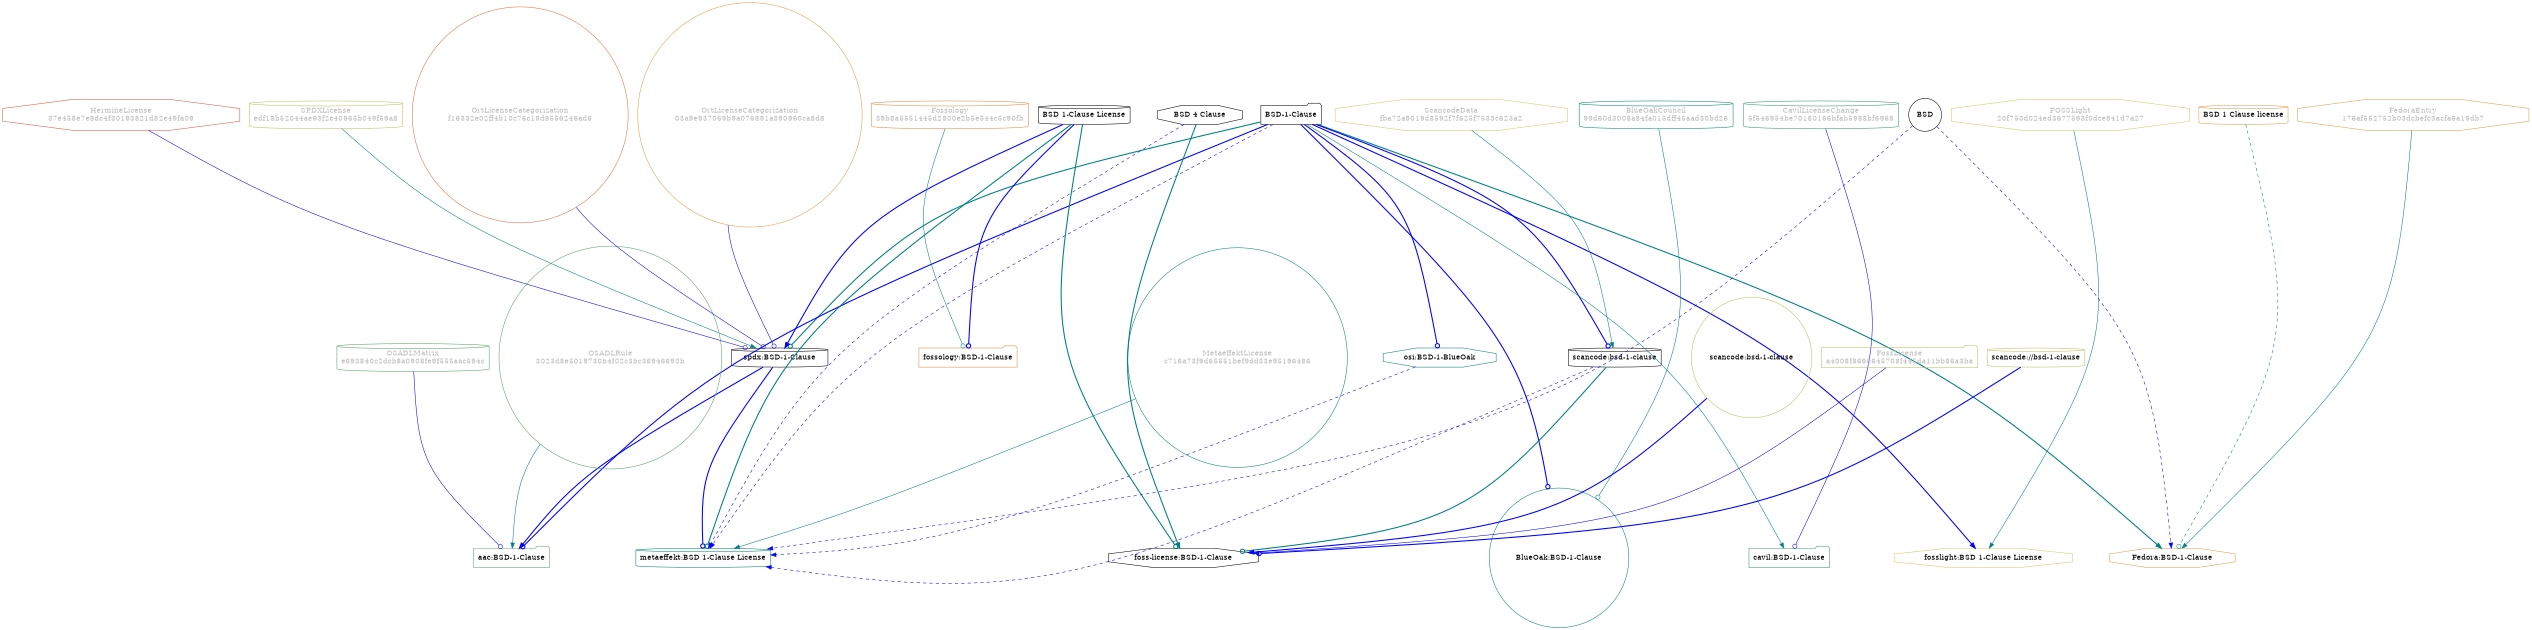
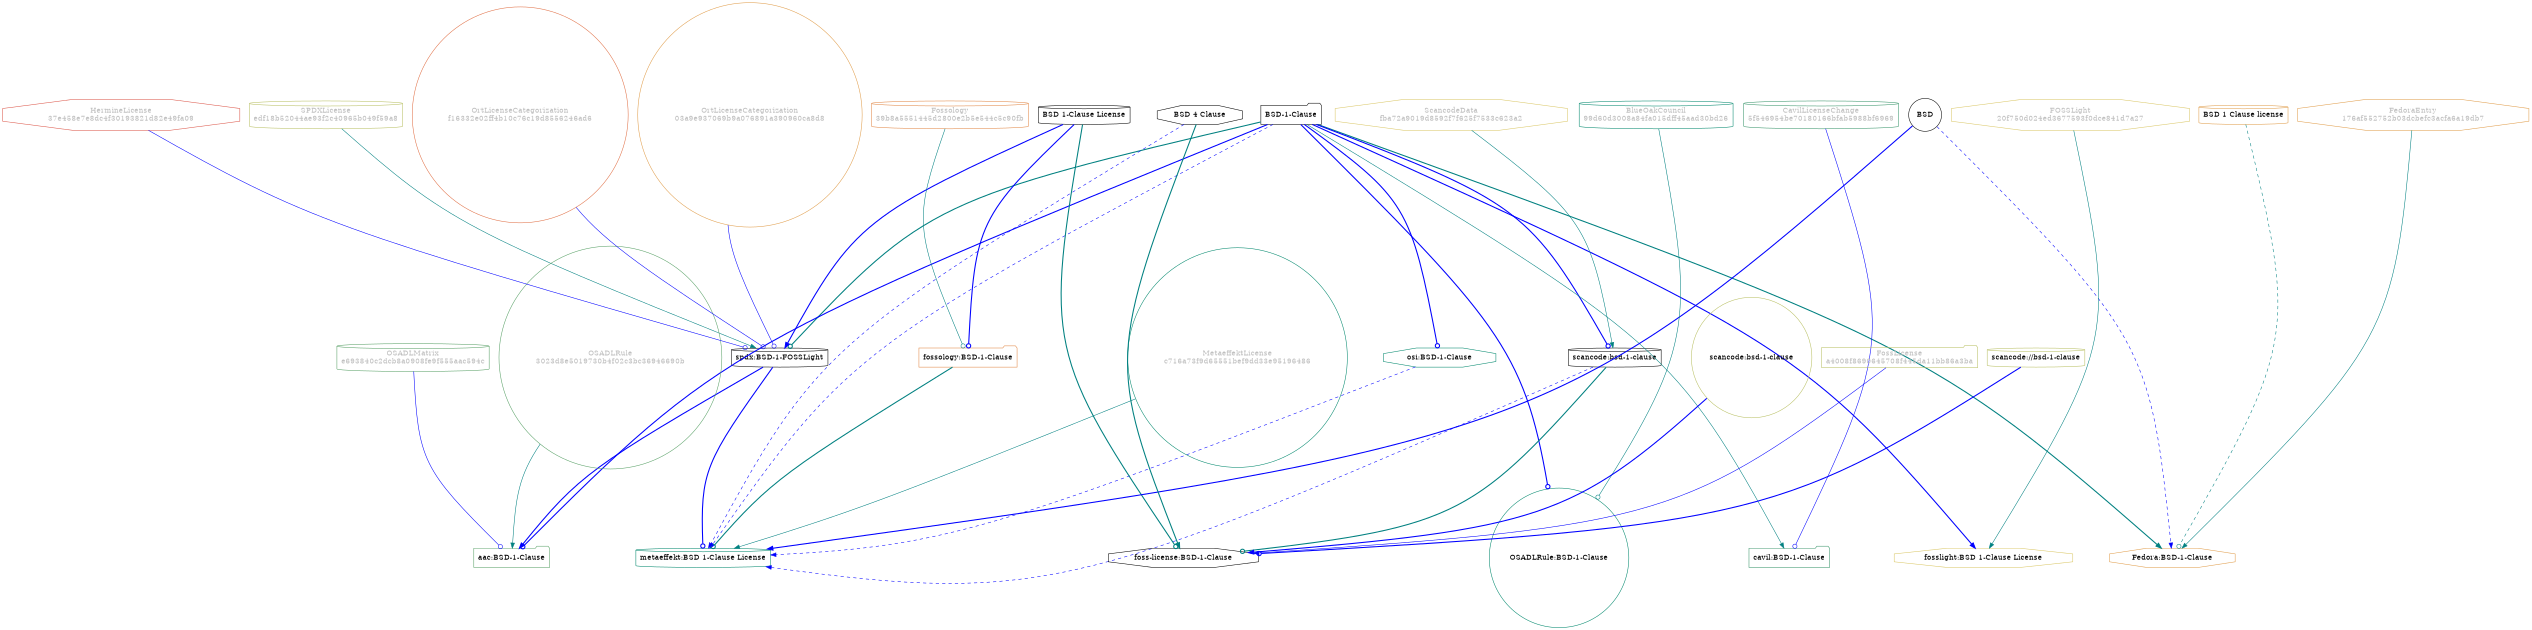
edge "BSD 1-Clause License" -> "metaeffekt:BSD 1-Clause License": now "fossology:BSD-1-Clause" -> "metaeffekt:BSD 1-Clause License"
node "spdx:BSD-1-Clause": label "spdx:BSD-1-Clause" -> "spdx:BSD-1-FOSSLight"
node "osi:BSD-1-BlueOak": label "osi:BSD-1-BlueOak" -> "osi:BSD-1-Clause"
edge "BSD" -> "metaeffekt:BSD 1-Clause License": style dashed -> bold
node "BlueOak:BSD-1-Clause": label "BlueOak:BSD-1-Clause" -> "OSADLRule:BSD-1-Clause"
